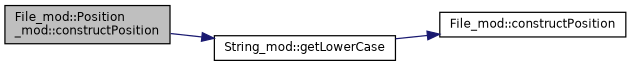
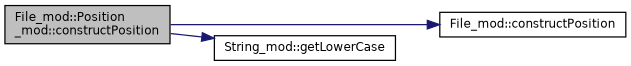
edge "String_mod::getLowerCase" -> "File_mod::constructPosition": now "File_mod::Position _mod::constructPosition" -> "File_mod::constructPosition"
